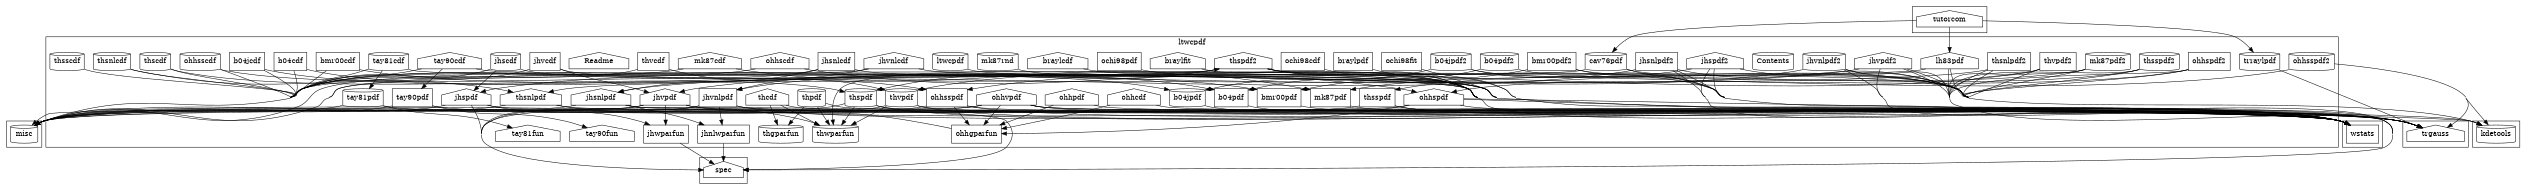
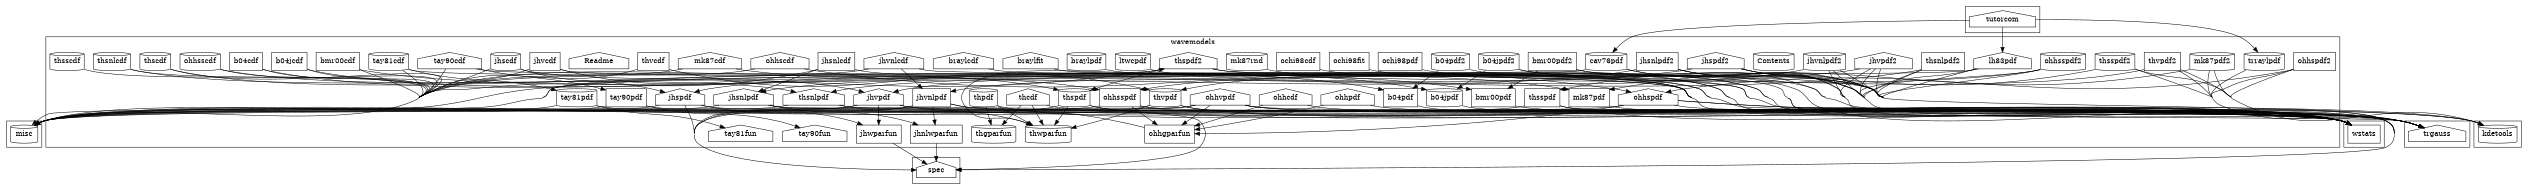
cluster "ltwcpdf": label "ltwcpdf" -> "wavemodels"
node "braylpdf": shape box -> cylinder
edge "thspdf2" -> "wstats": removed
